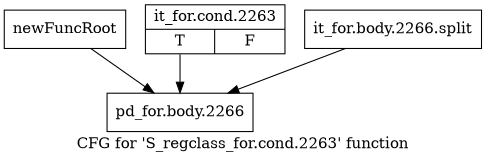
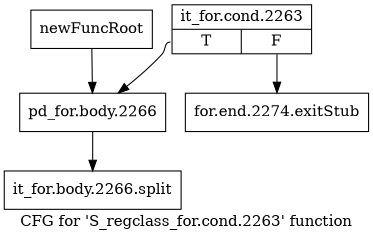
edge "it_for.body.2266.split" -> "pd_for.body.2266": reversed
node "for.end.2274.exitStub": added
